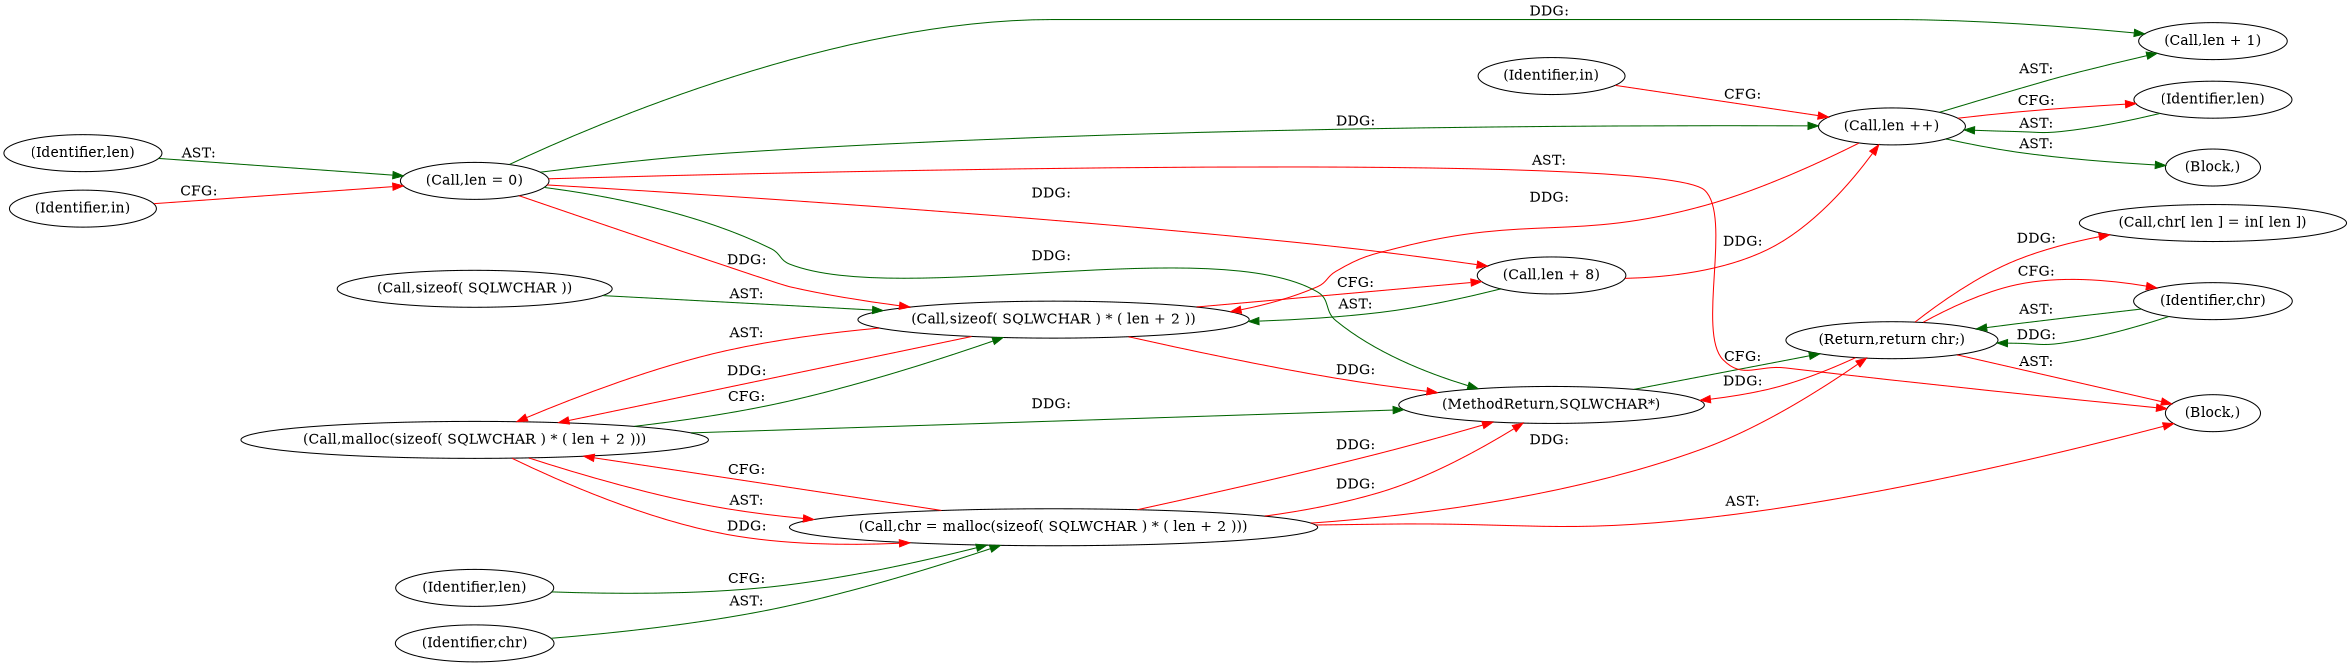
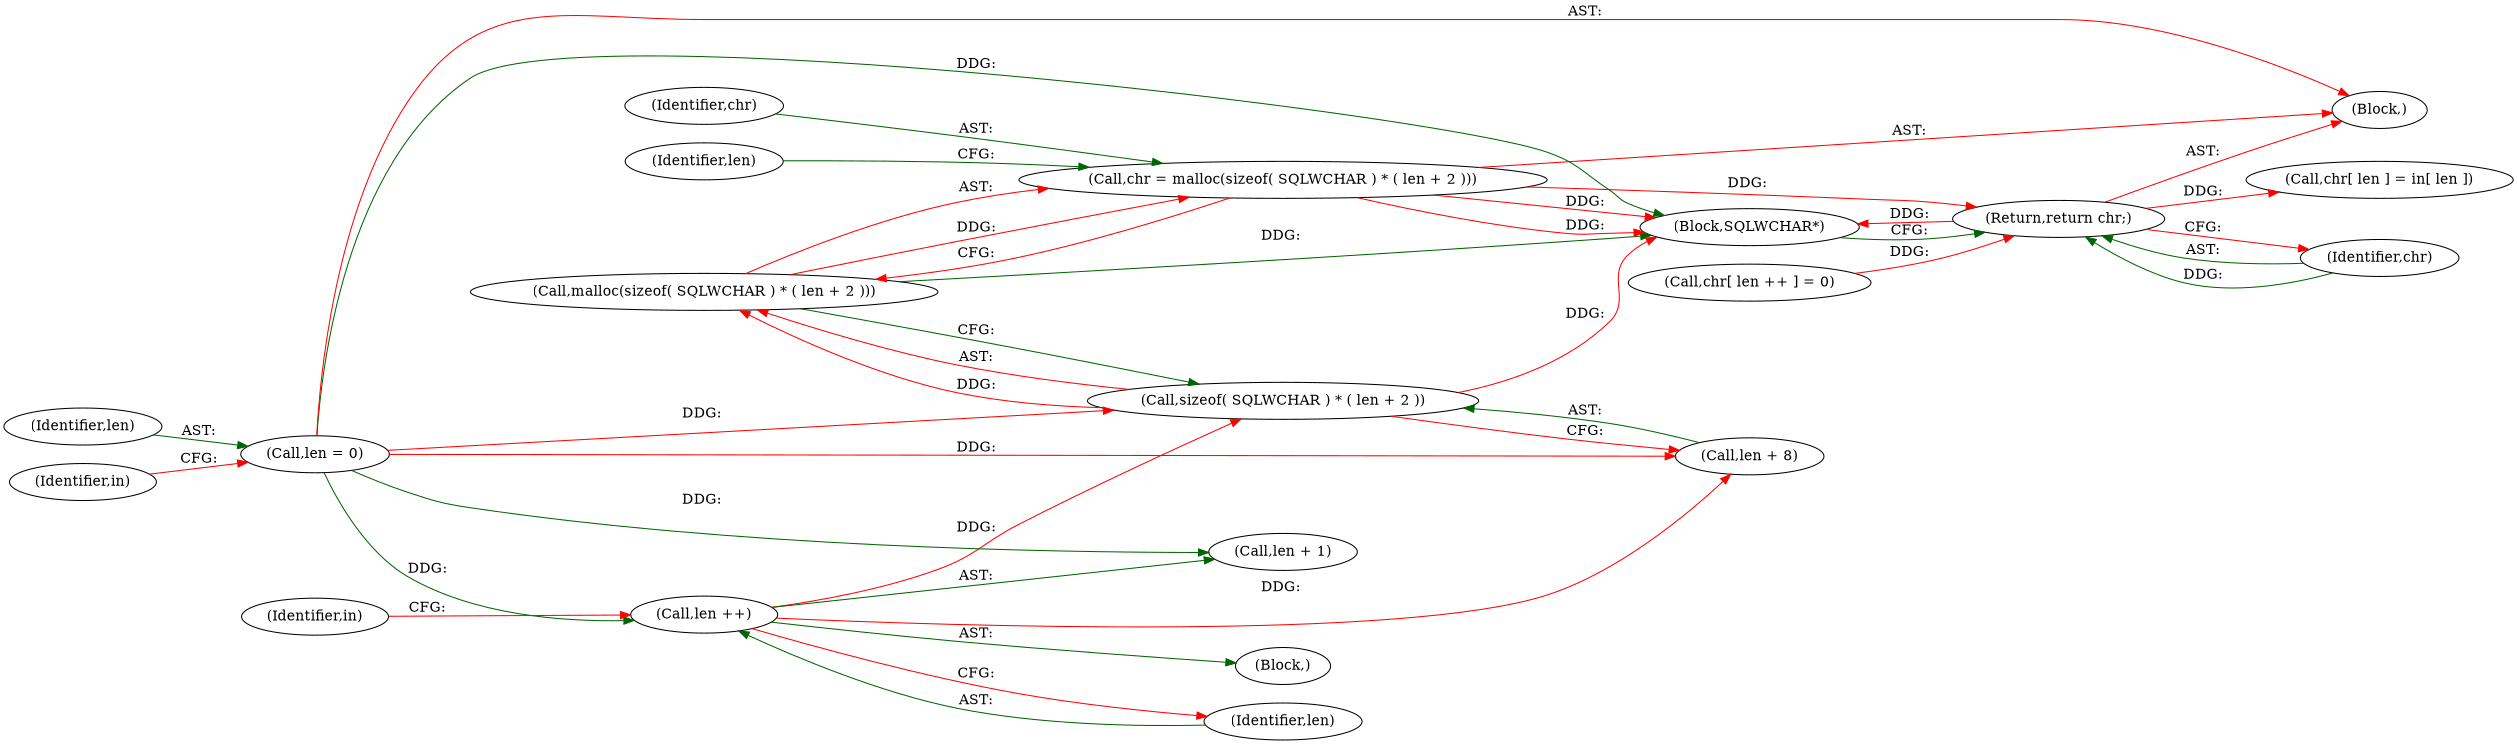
edge "(Call,len + 8)" -> "(Call,len ++)": reversed
node "(Call,chr[ len ++ ] = 0)": added
node "(Call,sizeof( SQLWCHAR ))": removed
node "(MethodReturn,SQLWCHAR*)": label "(MethodReturn,SQLWCHAR*)" -> "(Block,SQLWCHAR*)"
